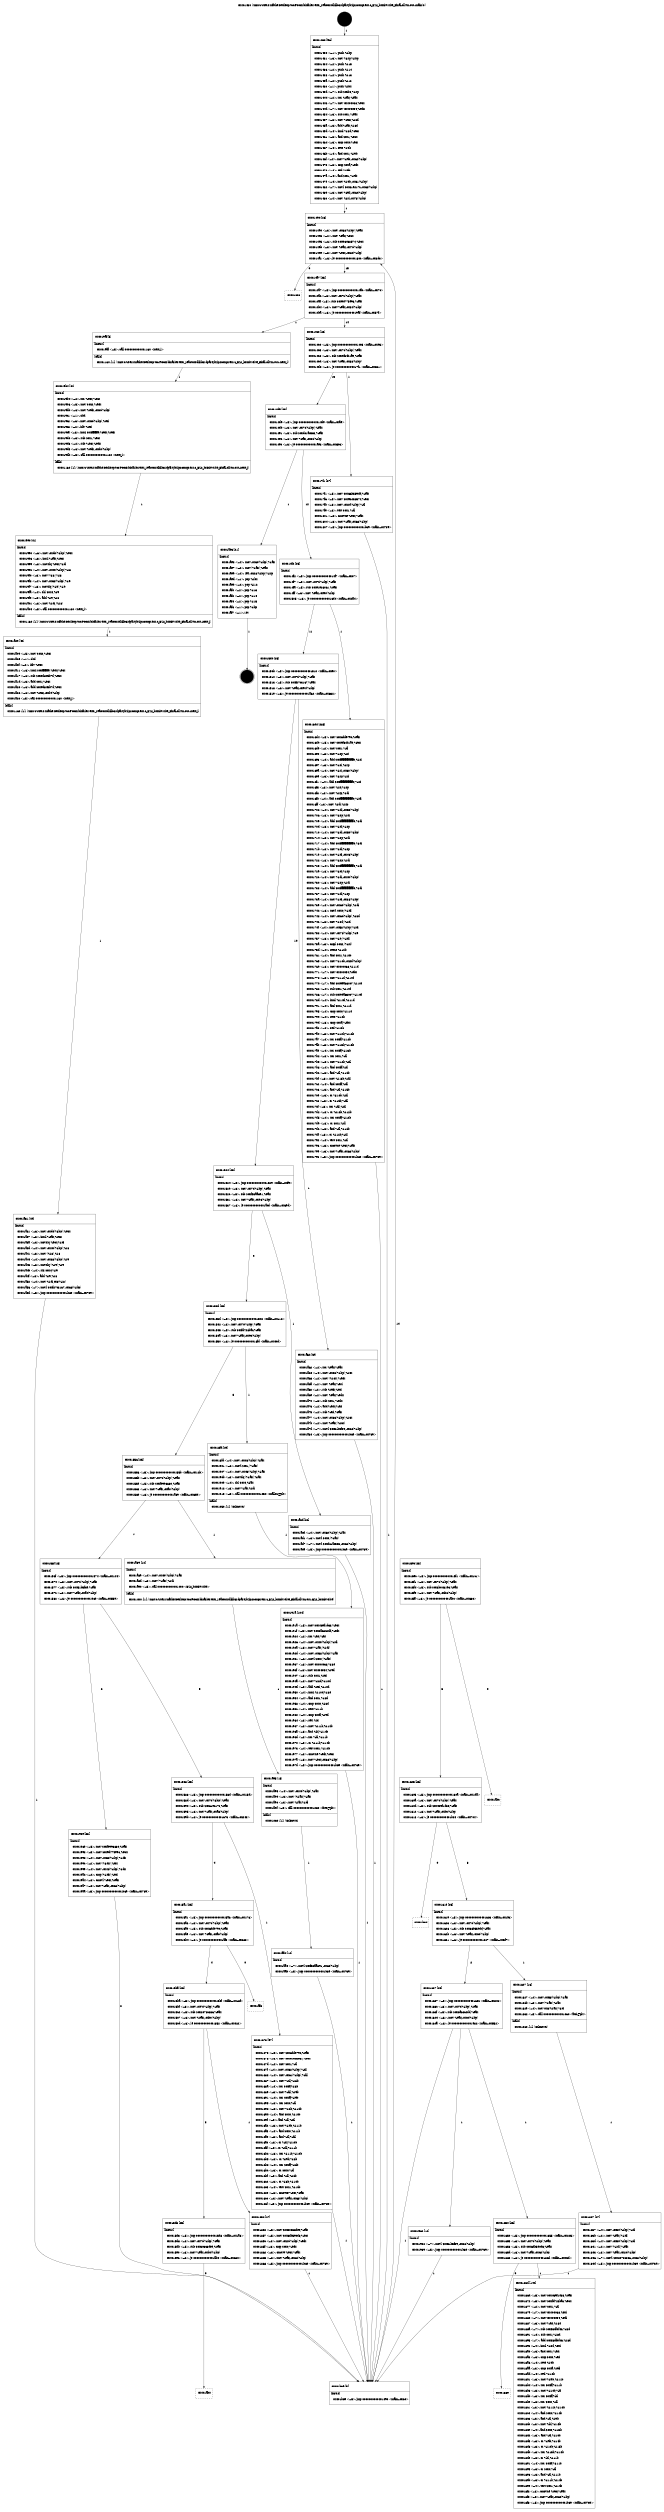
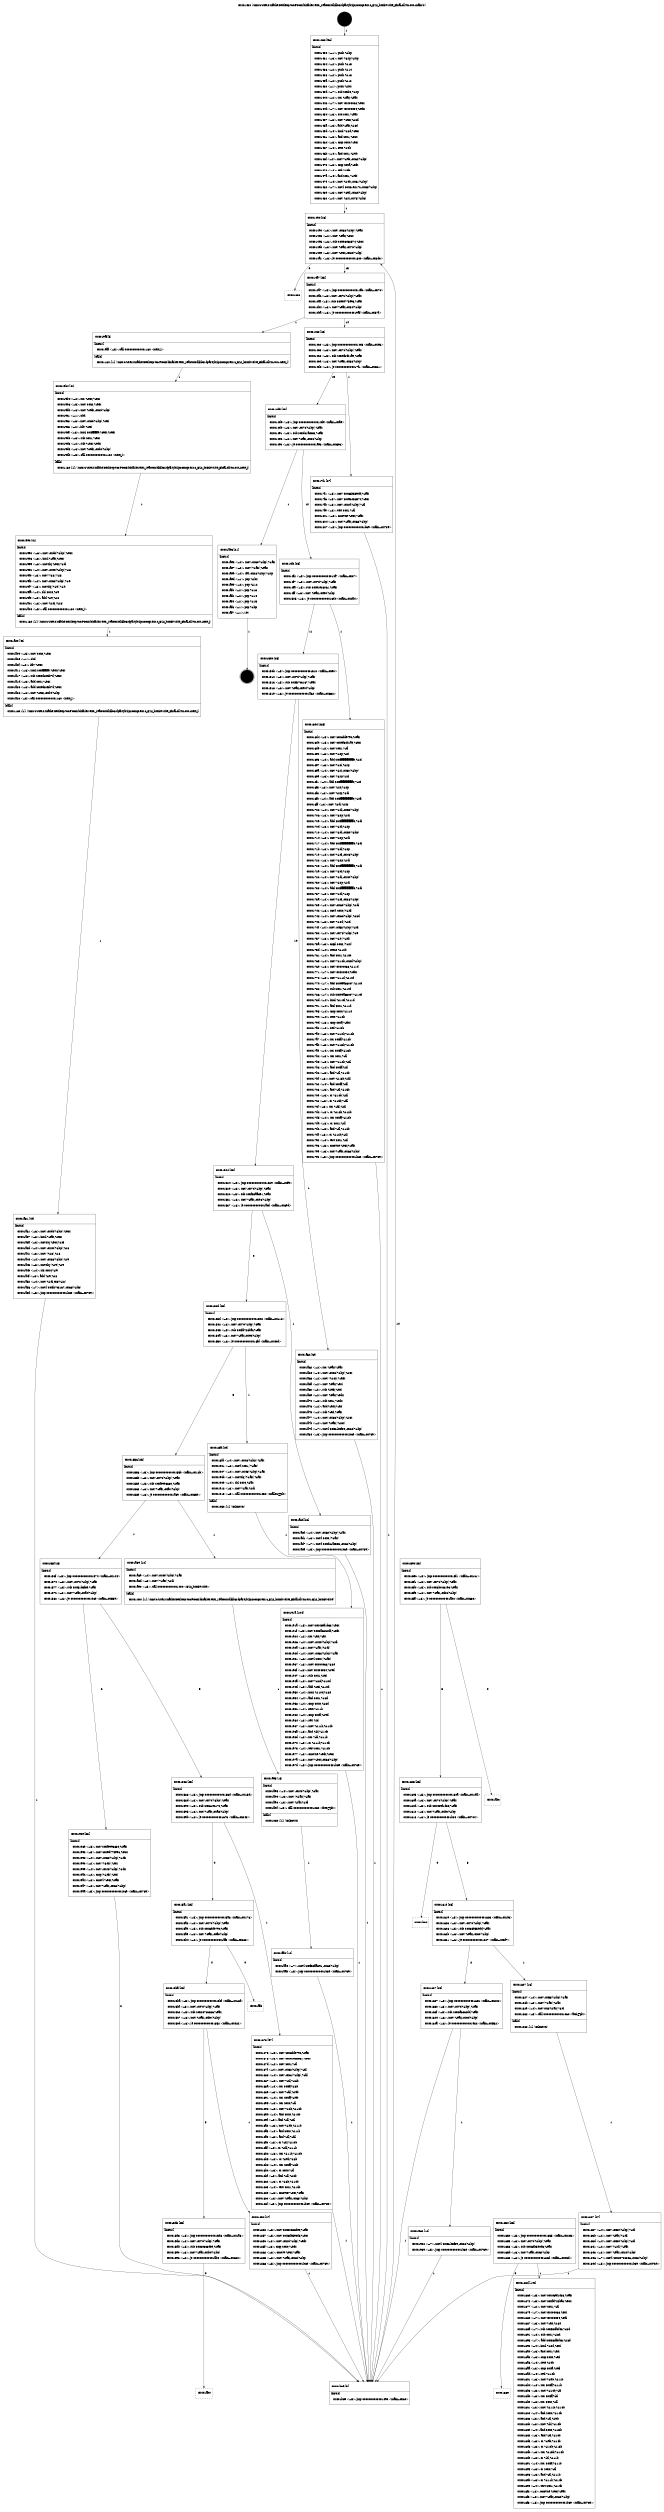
edge "0x401637 [25]" -> "0x401650 [25]": removed, label "1"
